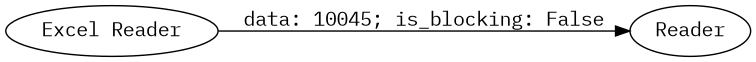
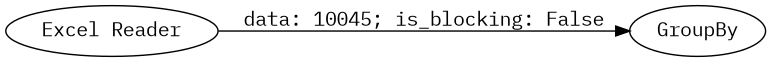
node "Reader": label "Reader" -> "GroupBy"
